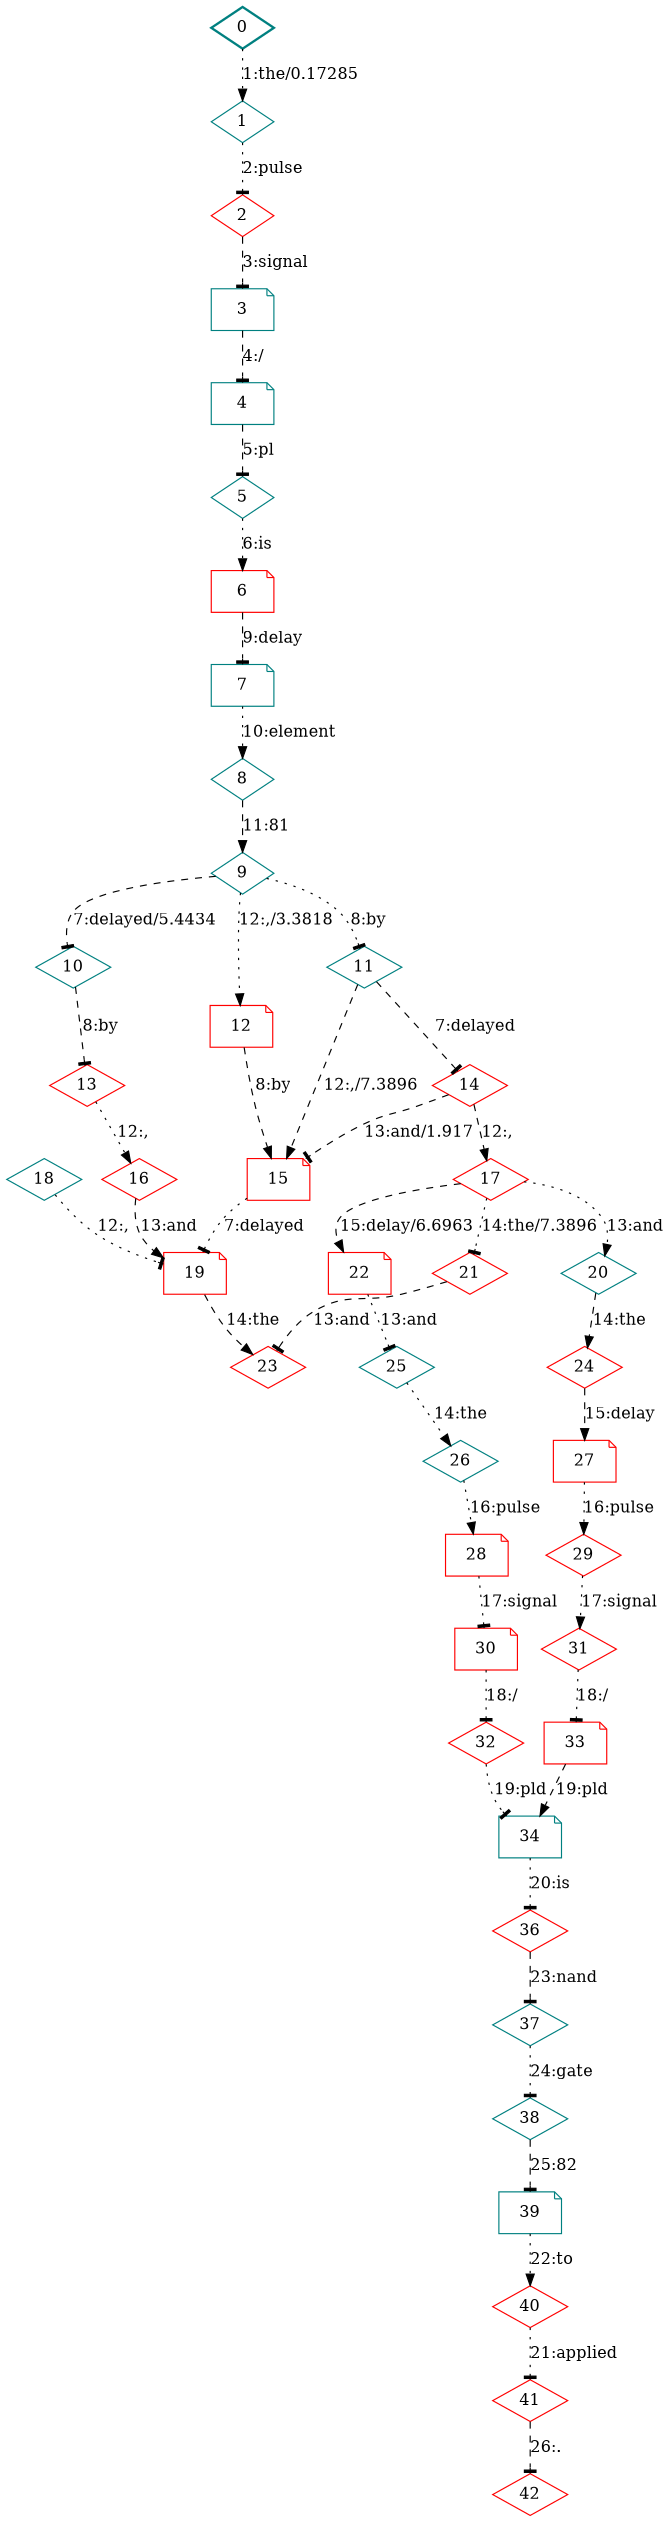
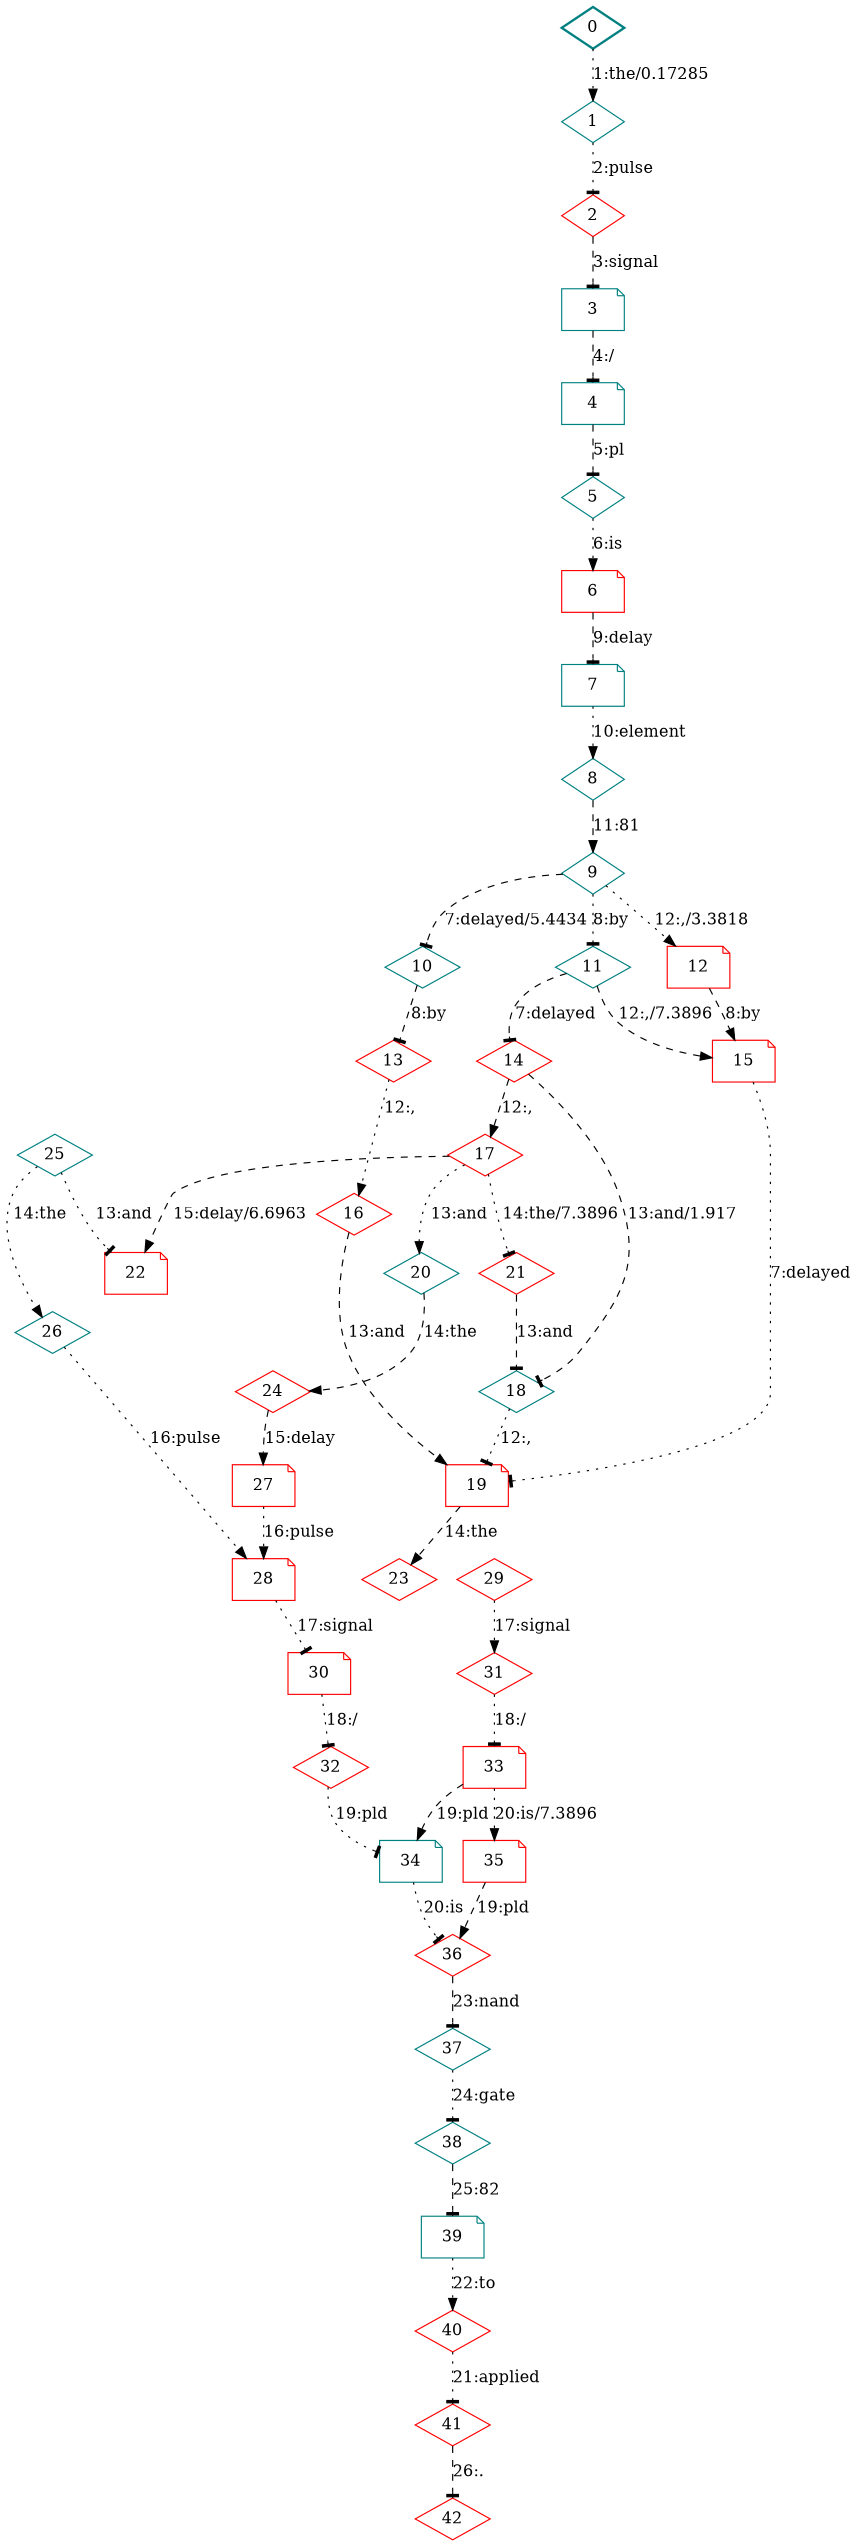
edge "14" -> "15": now "14" -> "18"
edge "21" -> "23": now "21" -> "18"
edge "22" -> "25": reversed
edge "27" -> "29": now "27" -> "28"
node "35": added
